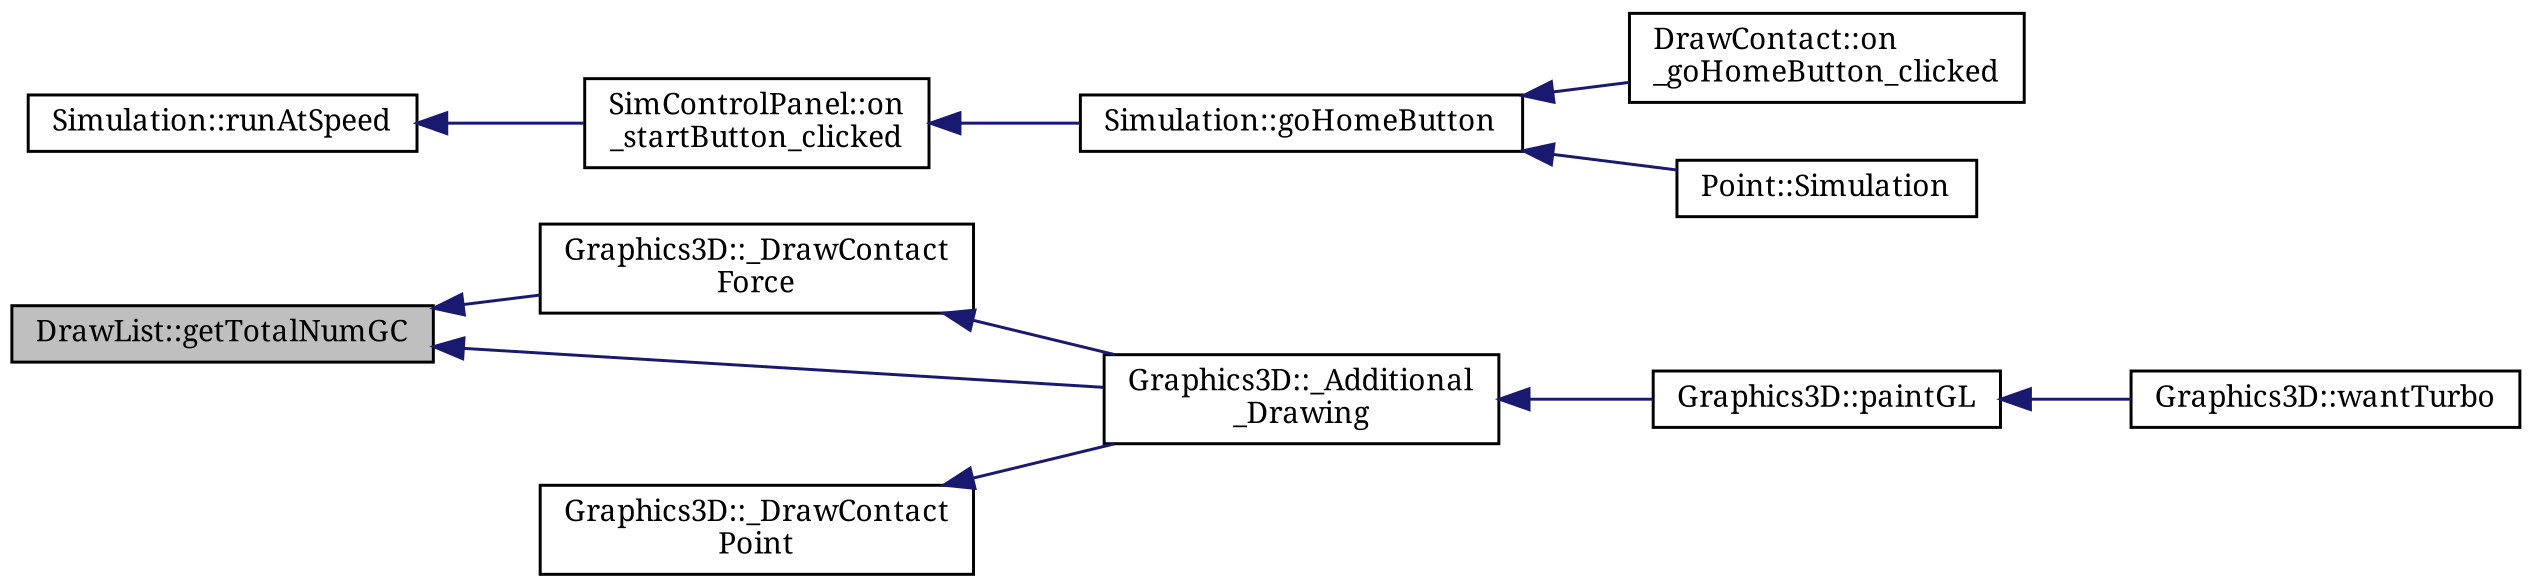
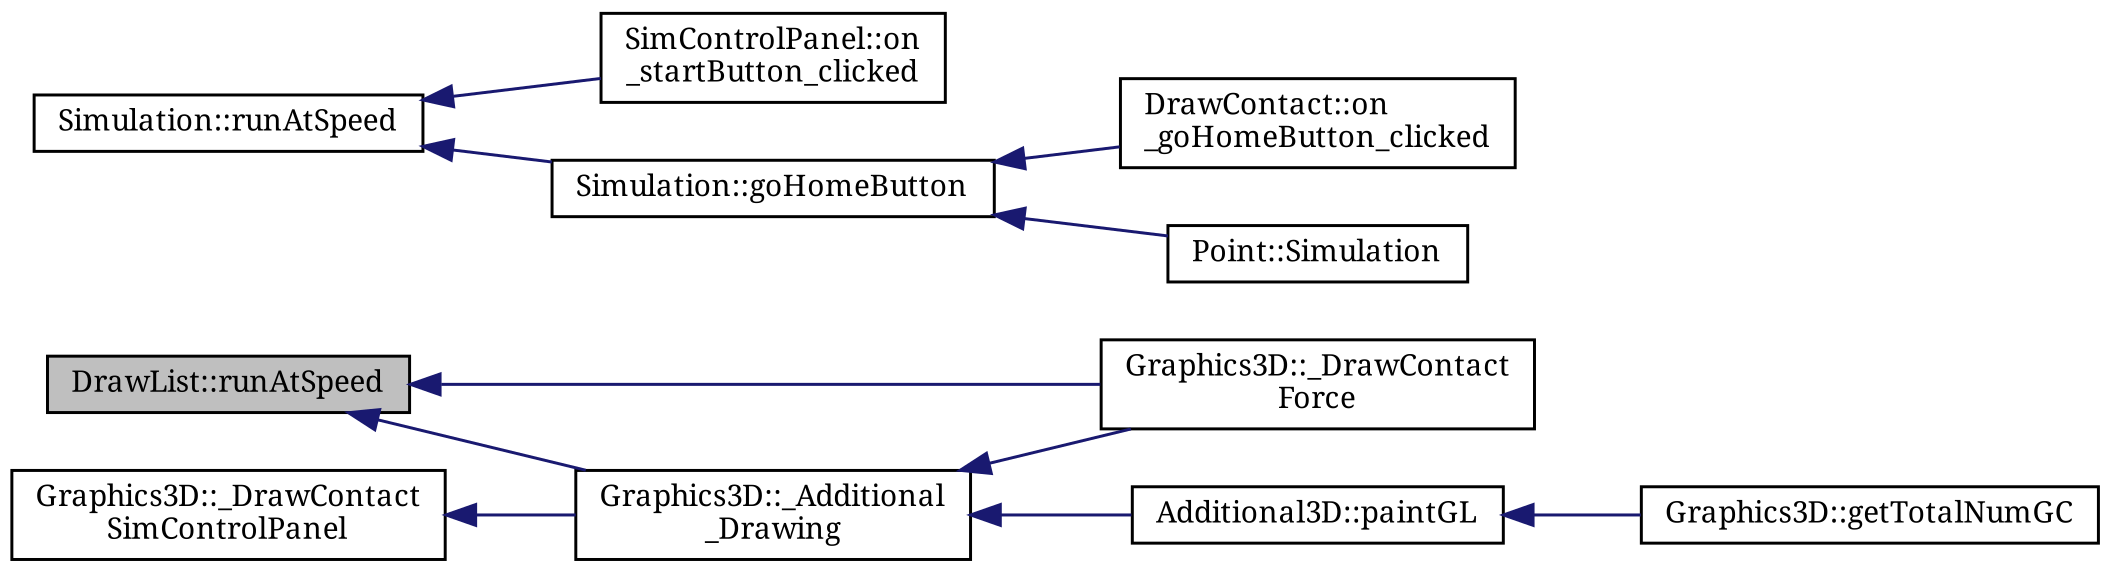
edge "Simulation::goHomeButton" -> "SimControlPanel::on _startButton_clicked": now "Simulation::goHomeButton" -> "Simulation::runAtSpeed"
node "DrawList::getTotalNumGC": label "DrawList::getTotalNumGC" -> "DrawList::runAtSpeed"
edge "Graphics3D::_Additional _Drawing" -> "Graphics3D::_DrawContact Force": reversed
node "Graphics3D::paintGL": label "Graphics3D::paintGL" -> "Additional3D::paintGL"
node "Graphics3D::wantTurbo": label "Graphics3D::wantTurbo" -> "Graphics3D::getTotalNumGC"
node "Graphics3D::_DrawContact Point": label "Graphics3D::_DrawContact Point" -> "Graphics3D::_DrawContact SimControlPanel"
